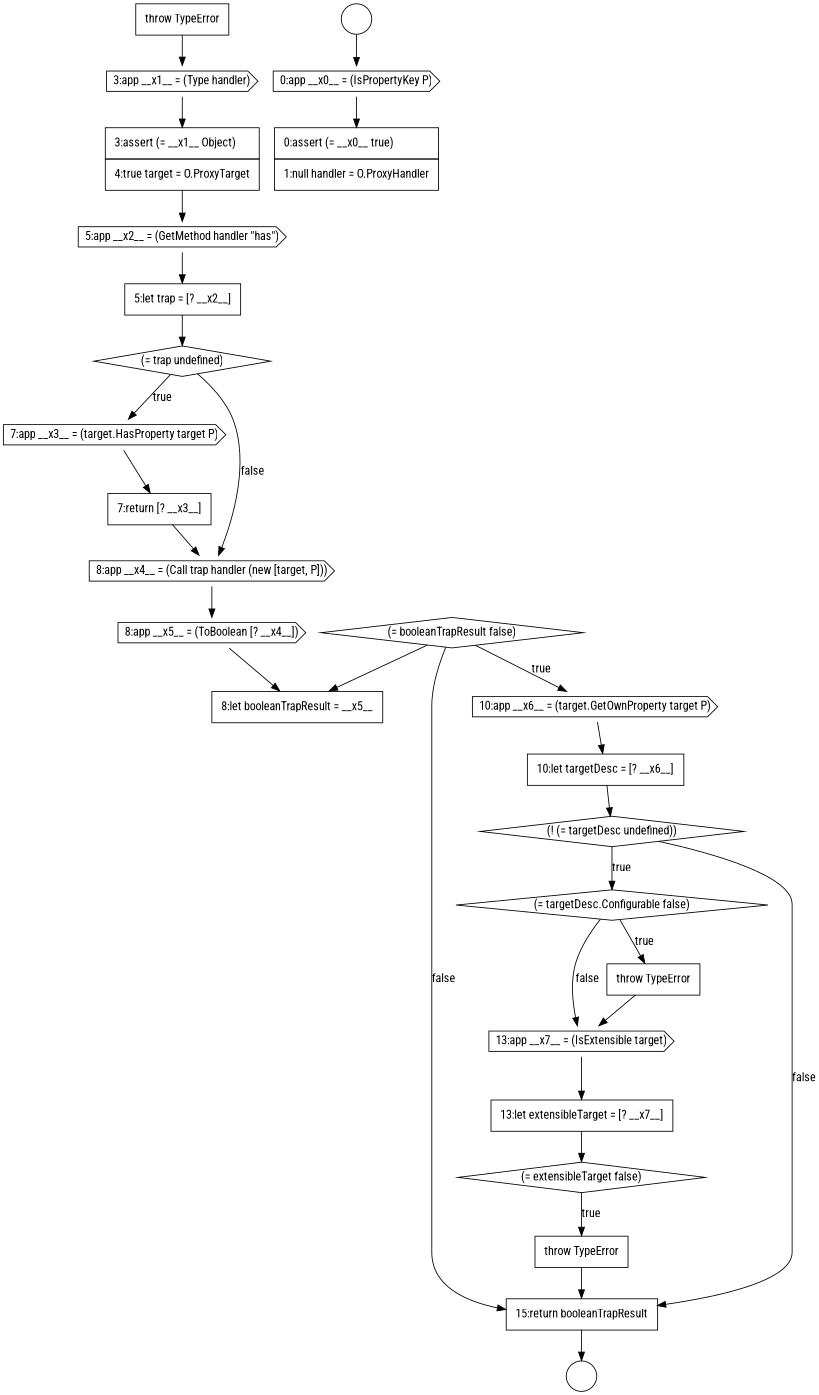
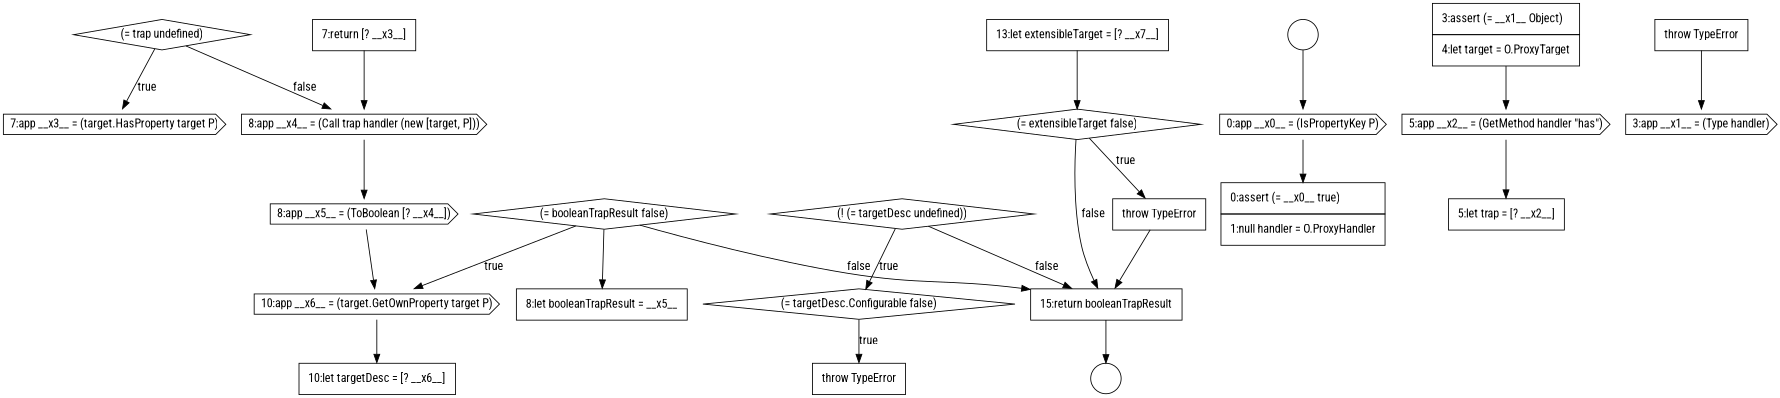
edge "3:app __x1__ = (Type handler)" -> "3:assert (= __x1__ Object)": removed
node "3:assert (= __x1__ Object)": text "4:true target = O.ProxyTarget" -> "4:let target = O.ProxyTarget"
edge "(= extensibleTarget false)" -> "15:return booleanTrapResult": added, label "false"
edge "5:let trap = [? __x2__]" -> "(= trap undefined)": removed
edge "7:app __x3__ = (target.HasProperty target P)" -> "7:return [? __x3__]": removed
edge "8:app __x5__ = (ToBoolean [? __x4__])" -> "8:let booleanTrapResult = __x5__": now "8:app __x5__ = (ToBoolean [? __x4__])" -> "10:app __x6__ = (target.GetOwnProperty target P)"
edge "10:let targetDesc = [? __x6__]" -> "(! (= targetDesc undefined))": removed
node "13:app __x7__ = (IsExtensible target)": removed
